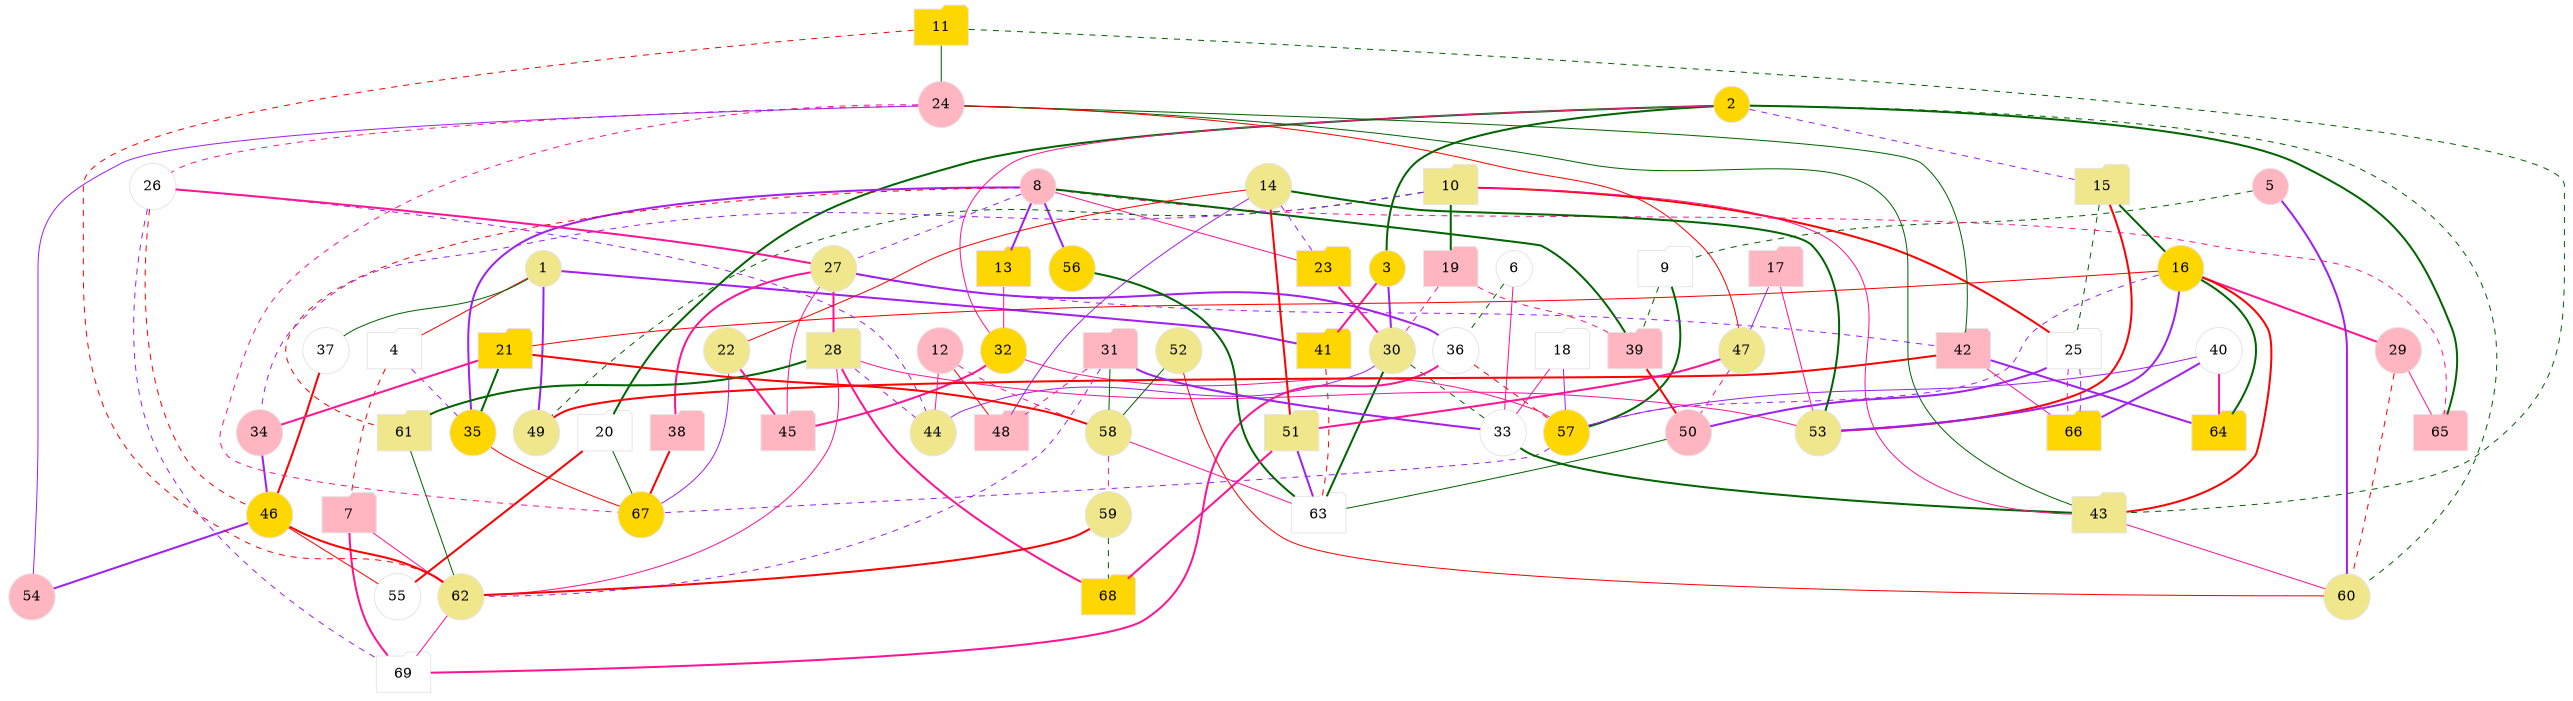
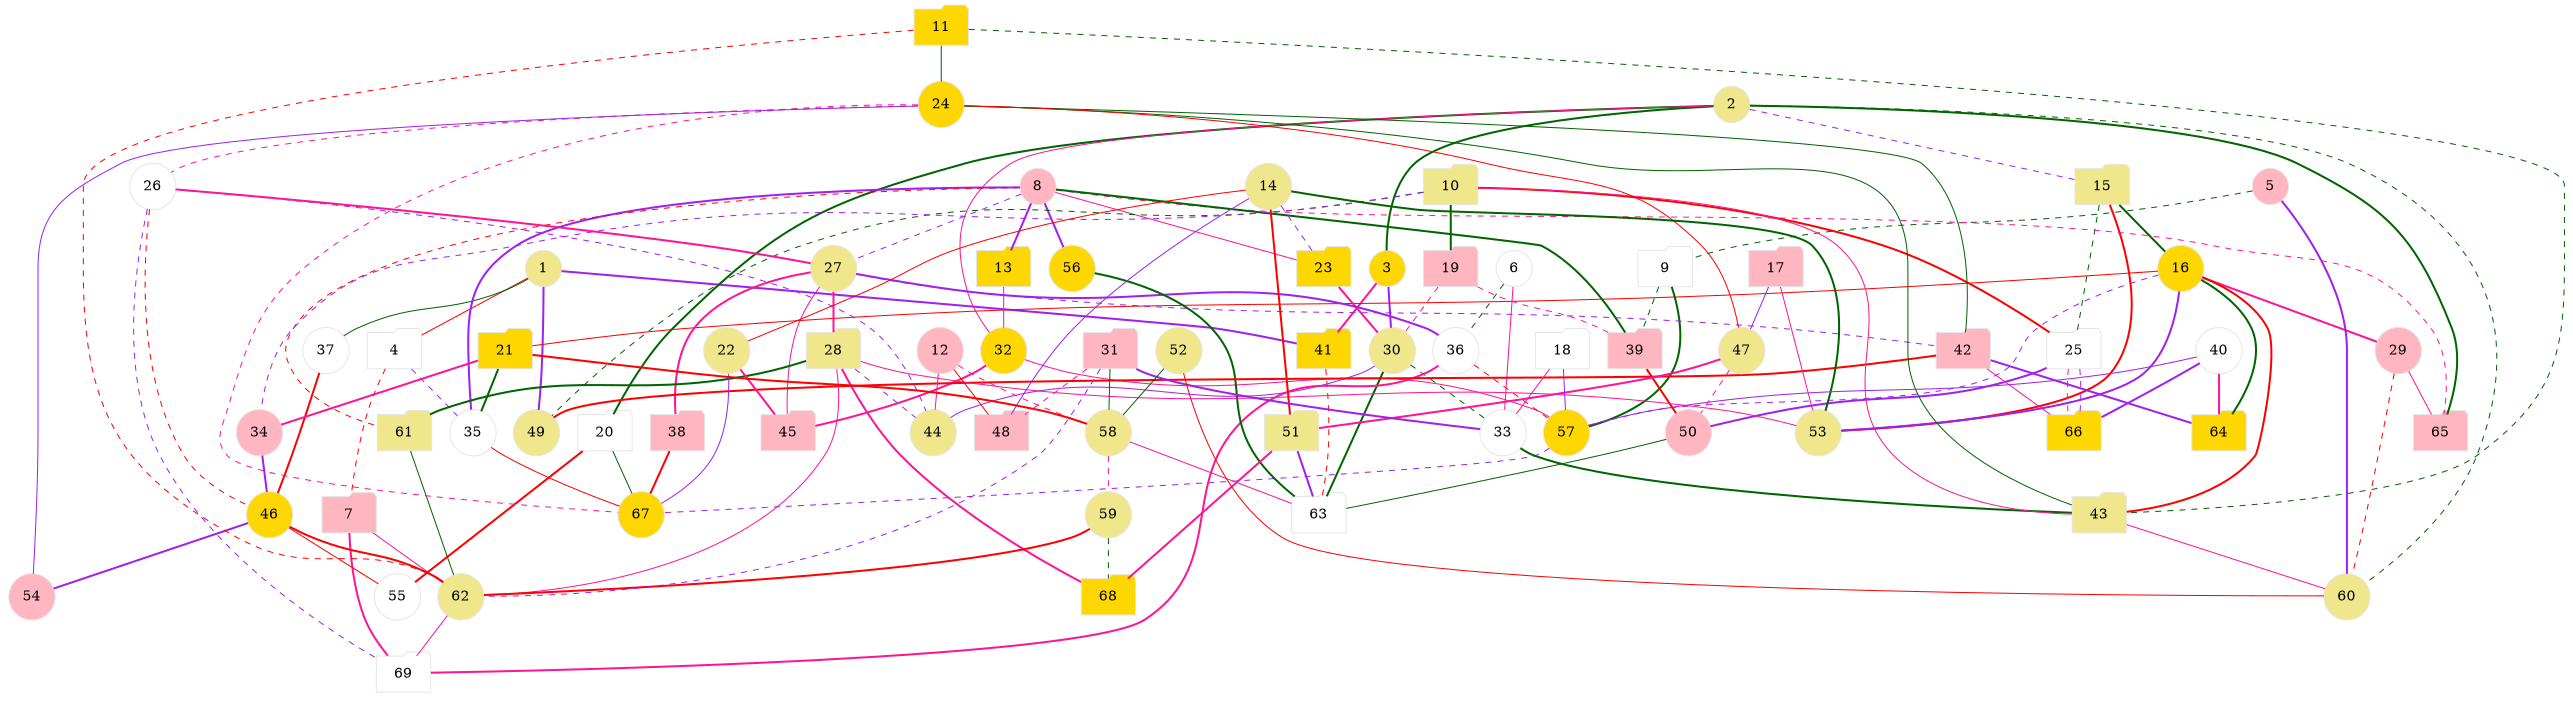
node "24": fillcolor lightpink -> gold
node "2": fillcolor gold -> khaki
node "35": fillcolor gold -> white
